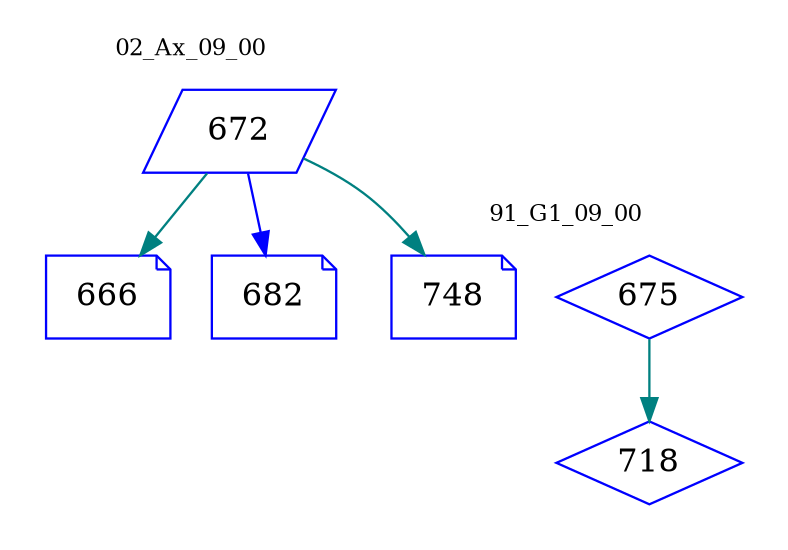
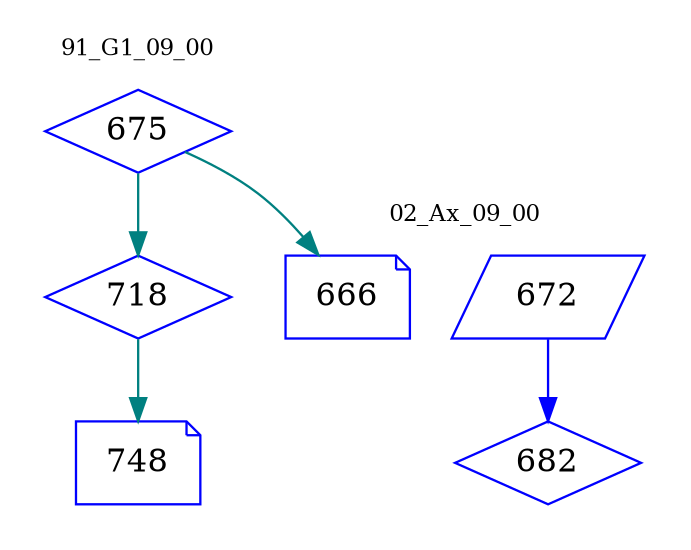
edge "672" -> "748": now "718" -> "748"
edge "672" -> "666": now "675" -> "666"
node "682": shape note -> diamond
